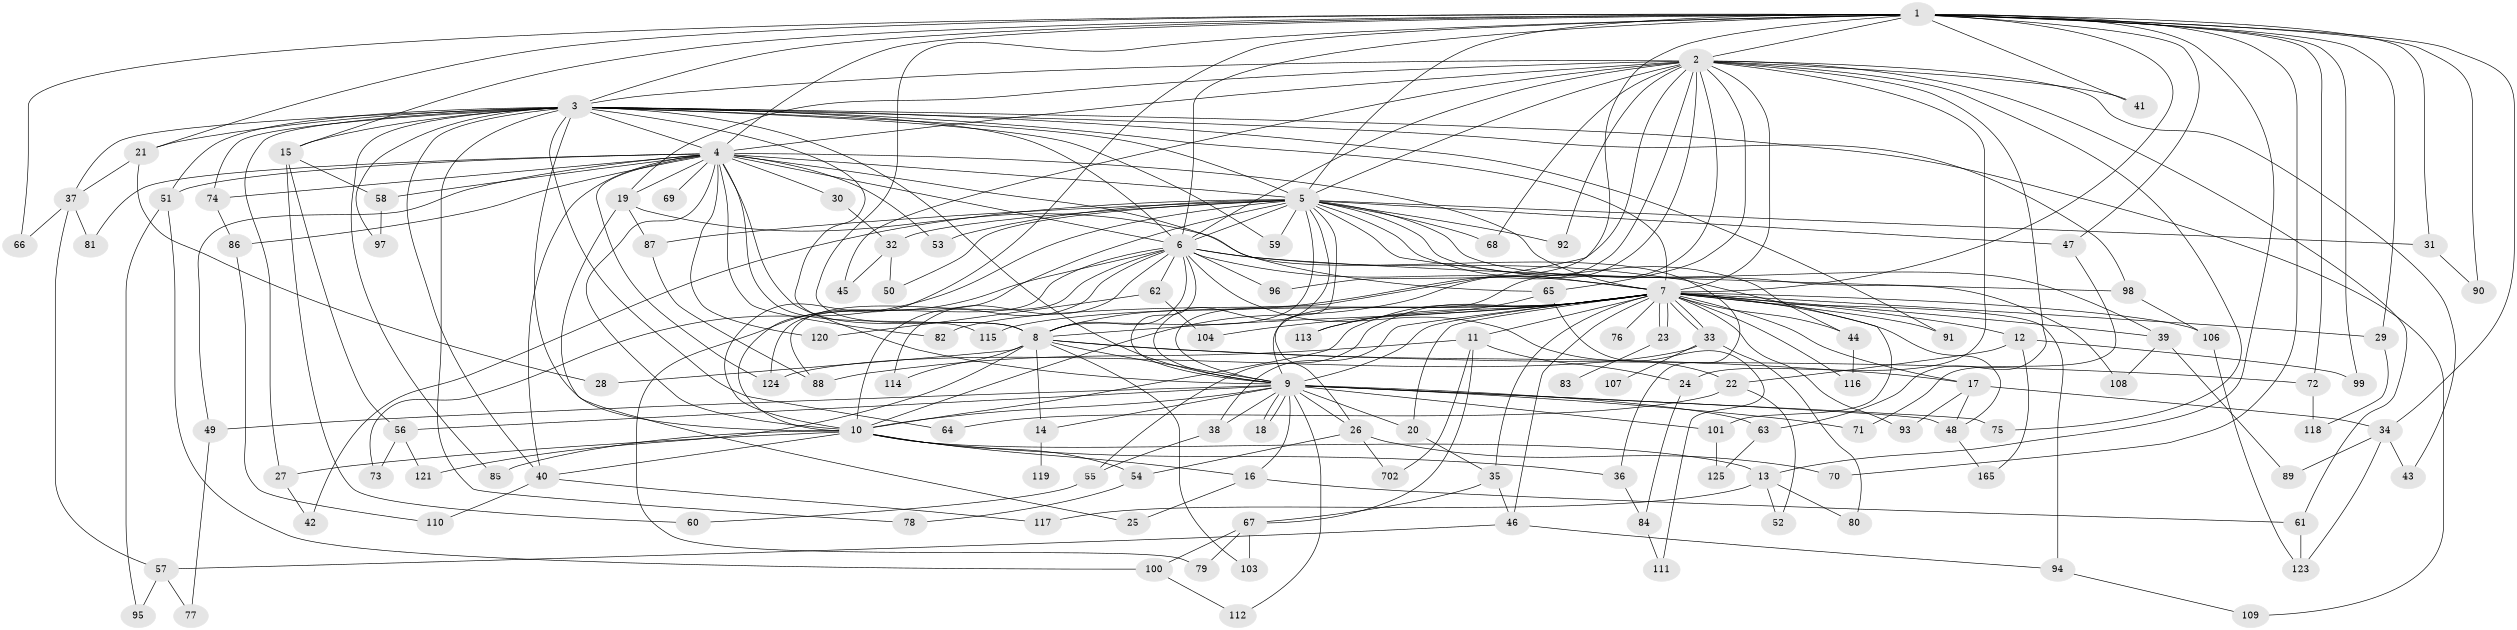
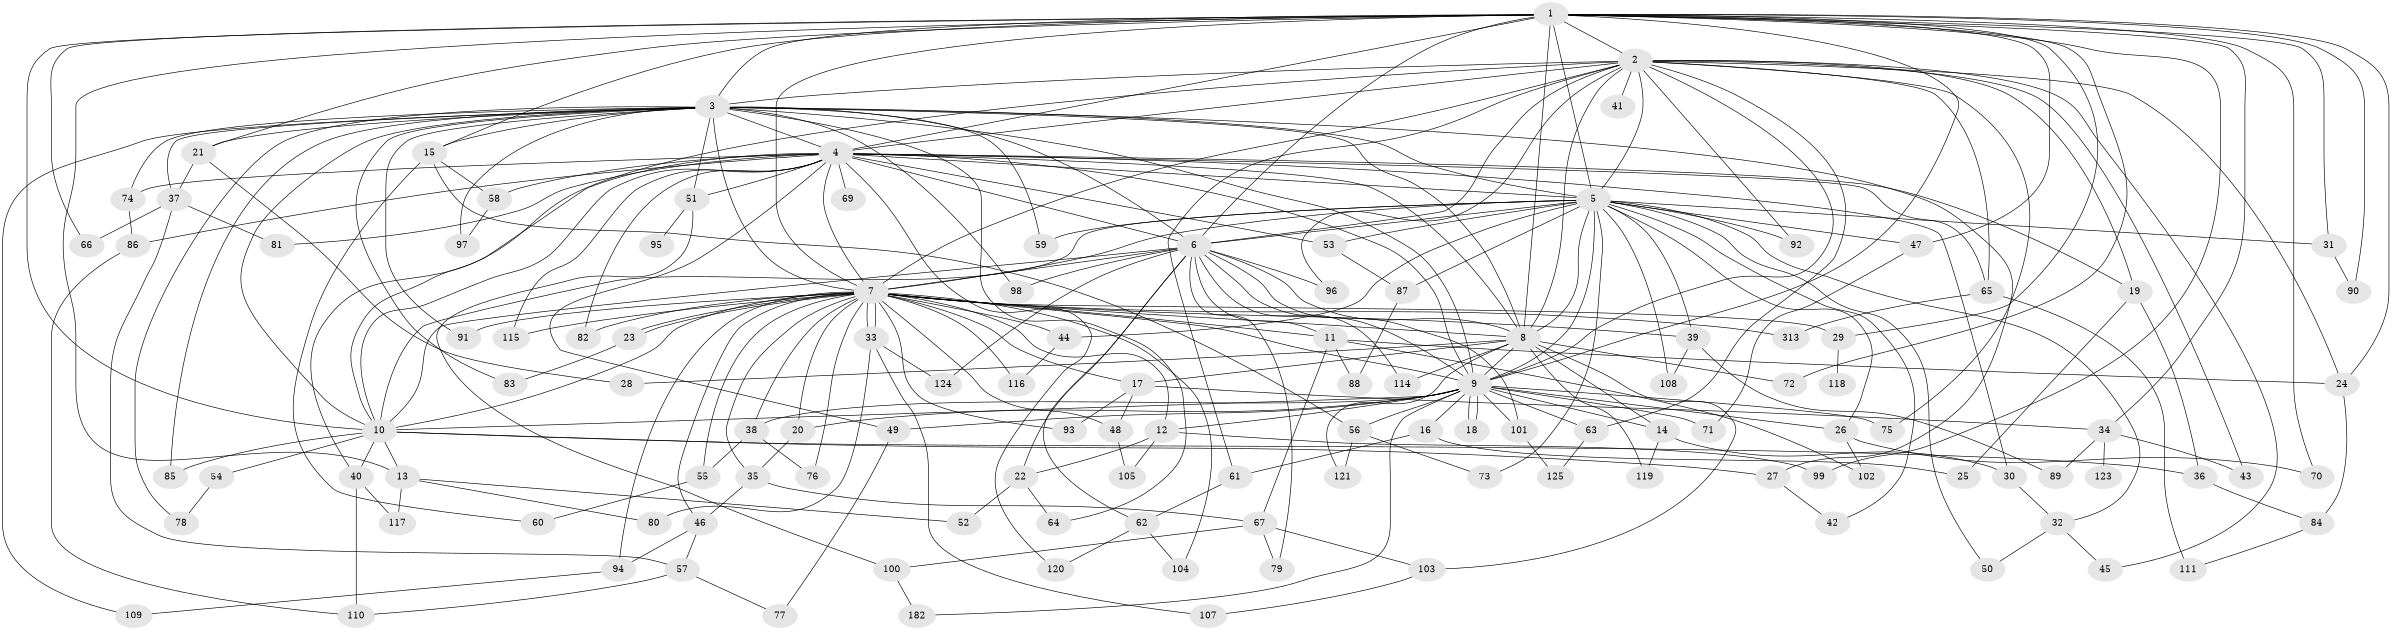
edge "1" -- "41": now "1" -- "24"
edge "19" -- "87": now "53" -- "87"
node "68": removed
edge "3" -- "40": now "3" -- "83"
edge "4" -- "124": now "4" -- "8"
edge "6" -- "88": now "6" -- "11"
node "113": label "113" -> "313"
node "106": removed
edge "9" -- "48": now "9" -- "12"
edge "72" -- "118": removed
edge "8" -- "119": added
edge "26" -- "54": removed
edge "38" -- "76": added
edge "14" -- "30": added
edge "10" -- "16": removed
node "702": label "702" -> "102"
node "165": label "165" -> "105"
edge "61" -- "123": now "61" -- "62"
edge "57" -- "95": now "57" -- "110"
edge "103" -- "107": added
node "112": label "112" -> "182"
